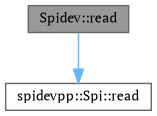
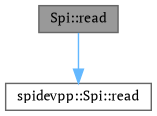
node "Spidev::read": label "Spidev::read" -> "Spi::read"
